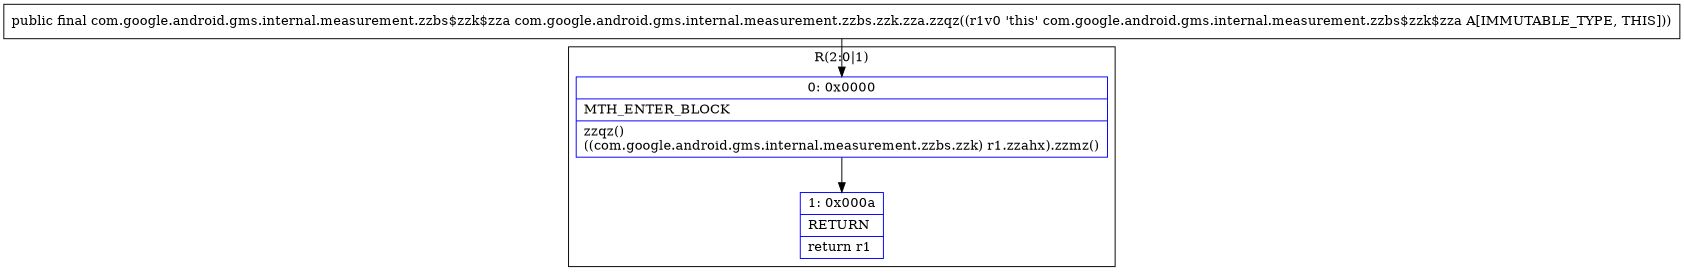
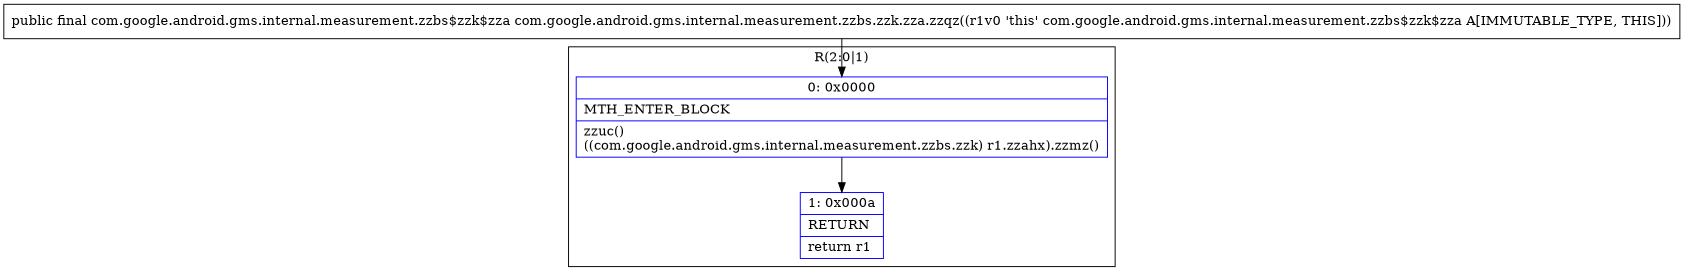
node "0: 0x0000": text "zzqz()" -> "zzuc()"
